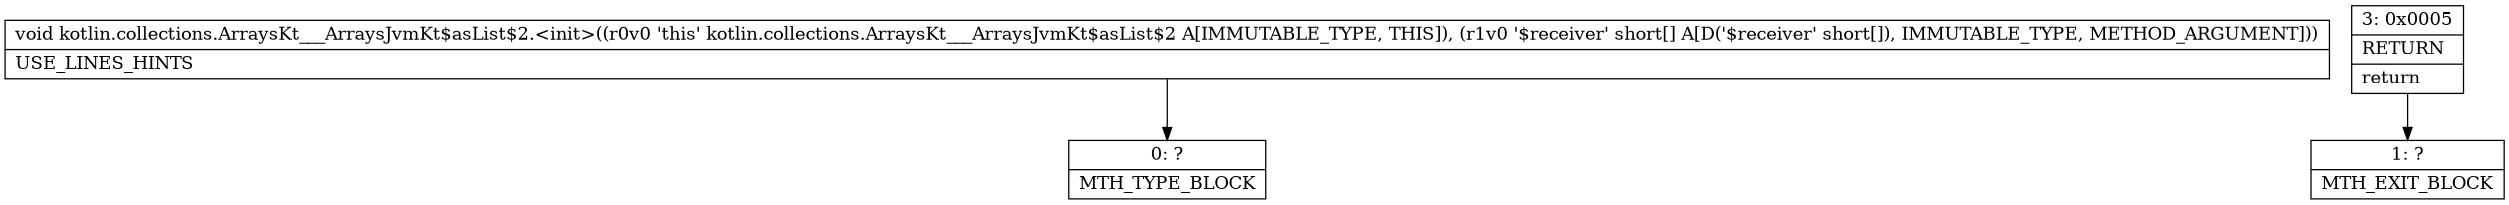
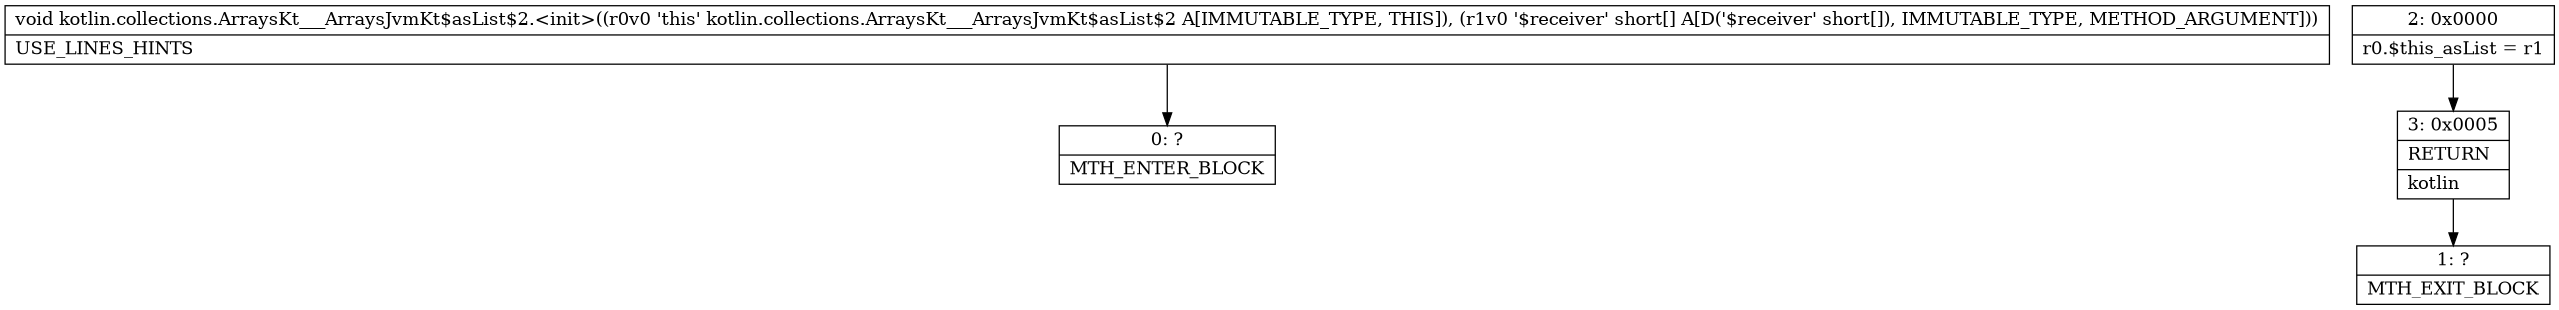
node "2: 0x0000": added
node "3: 0x0005": text "return" -> "kotlin"
node "0: ?": text "MTH_TYPE_BLOCK" -> "MTH_ENTER_BLOCK"
